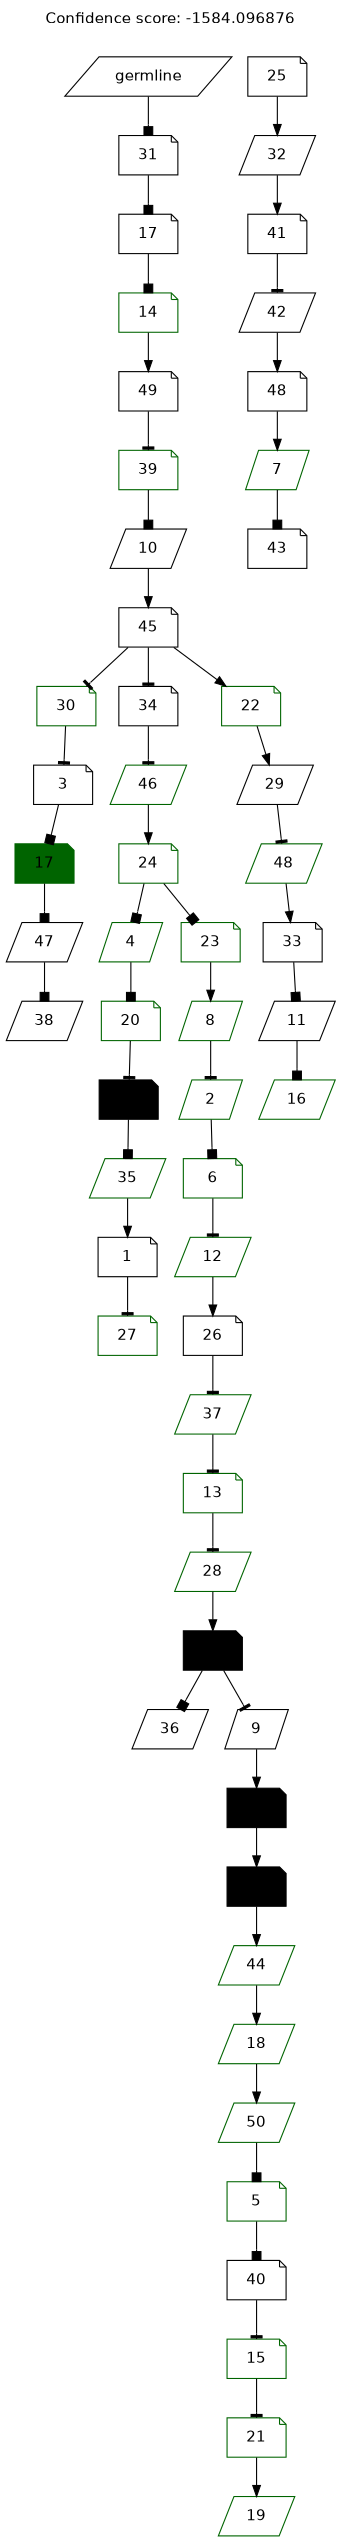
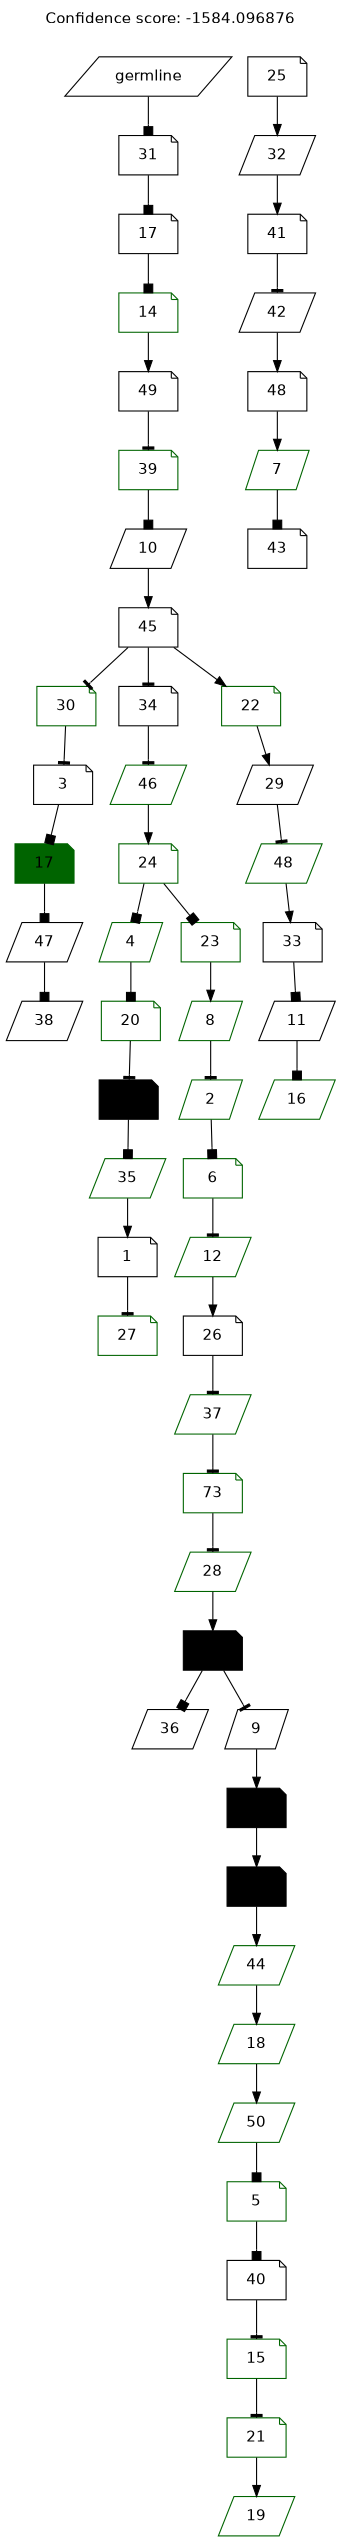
node "13": label "13" -> "73"
